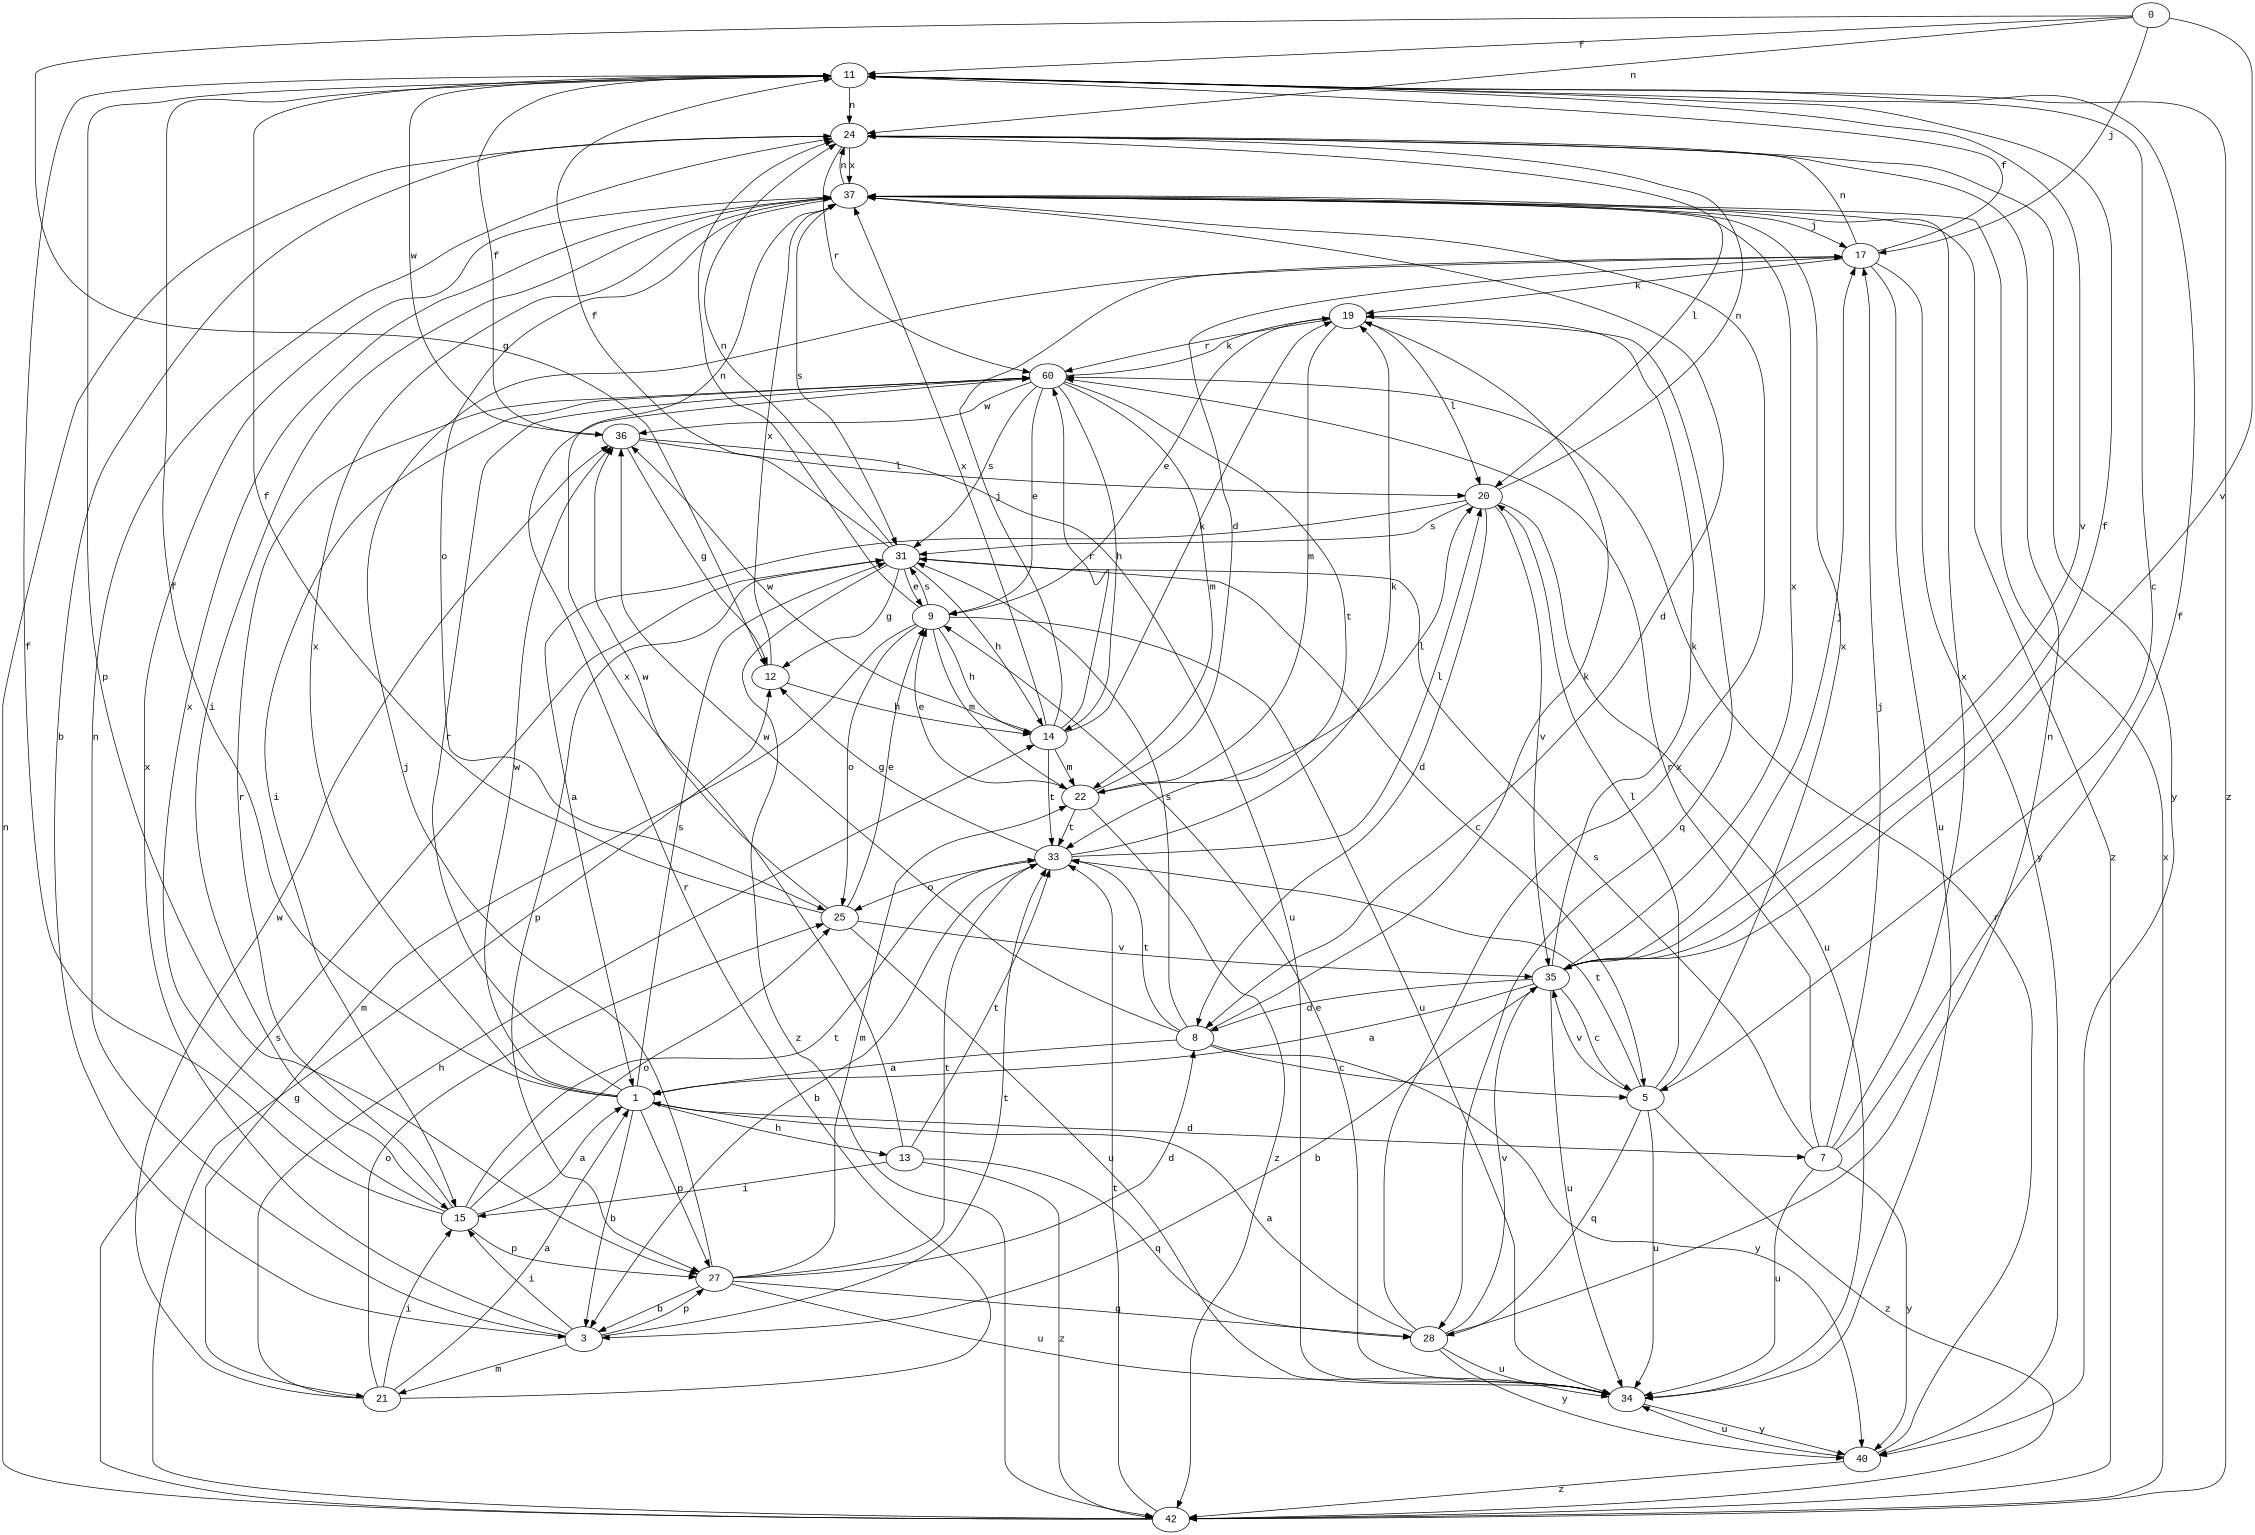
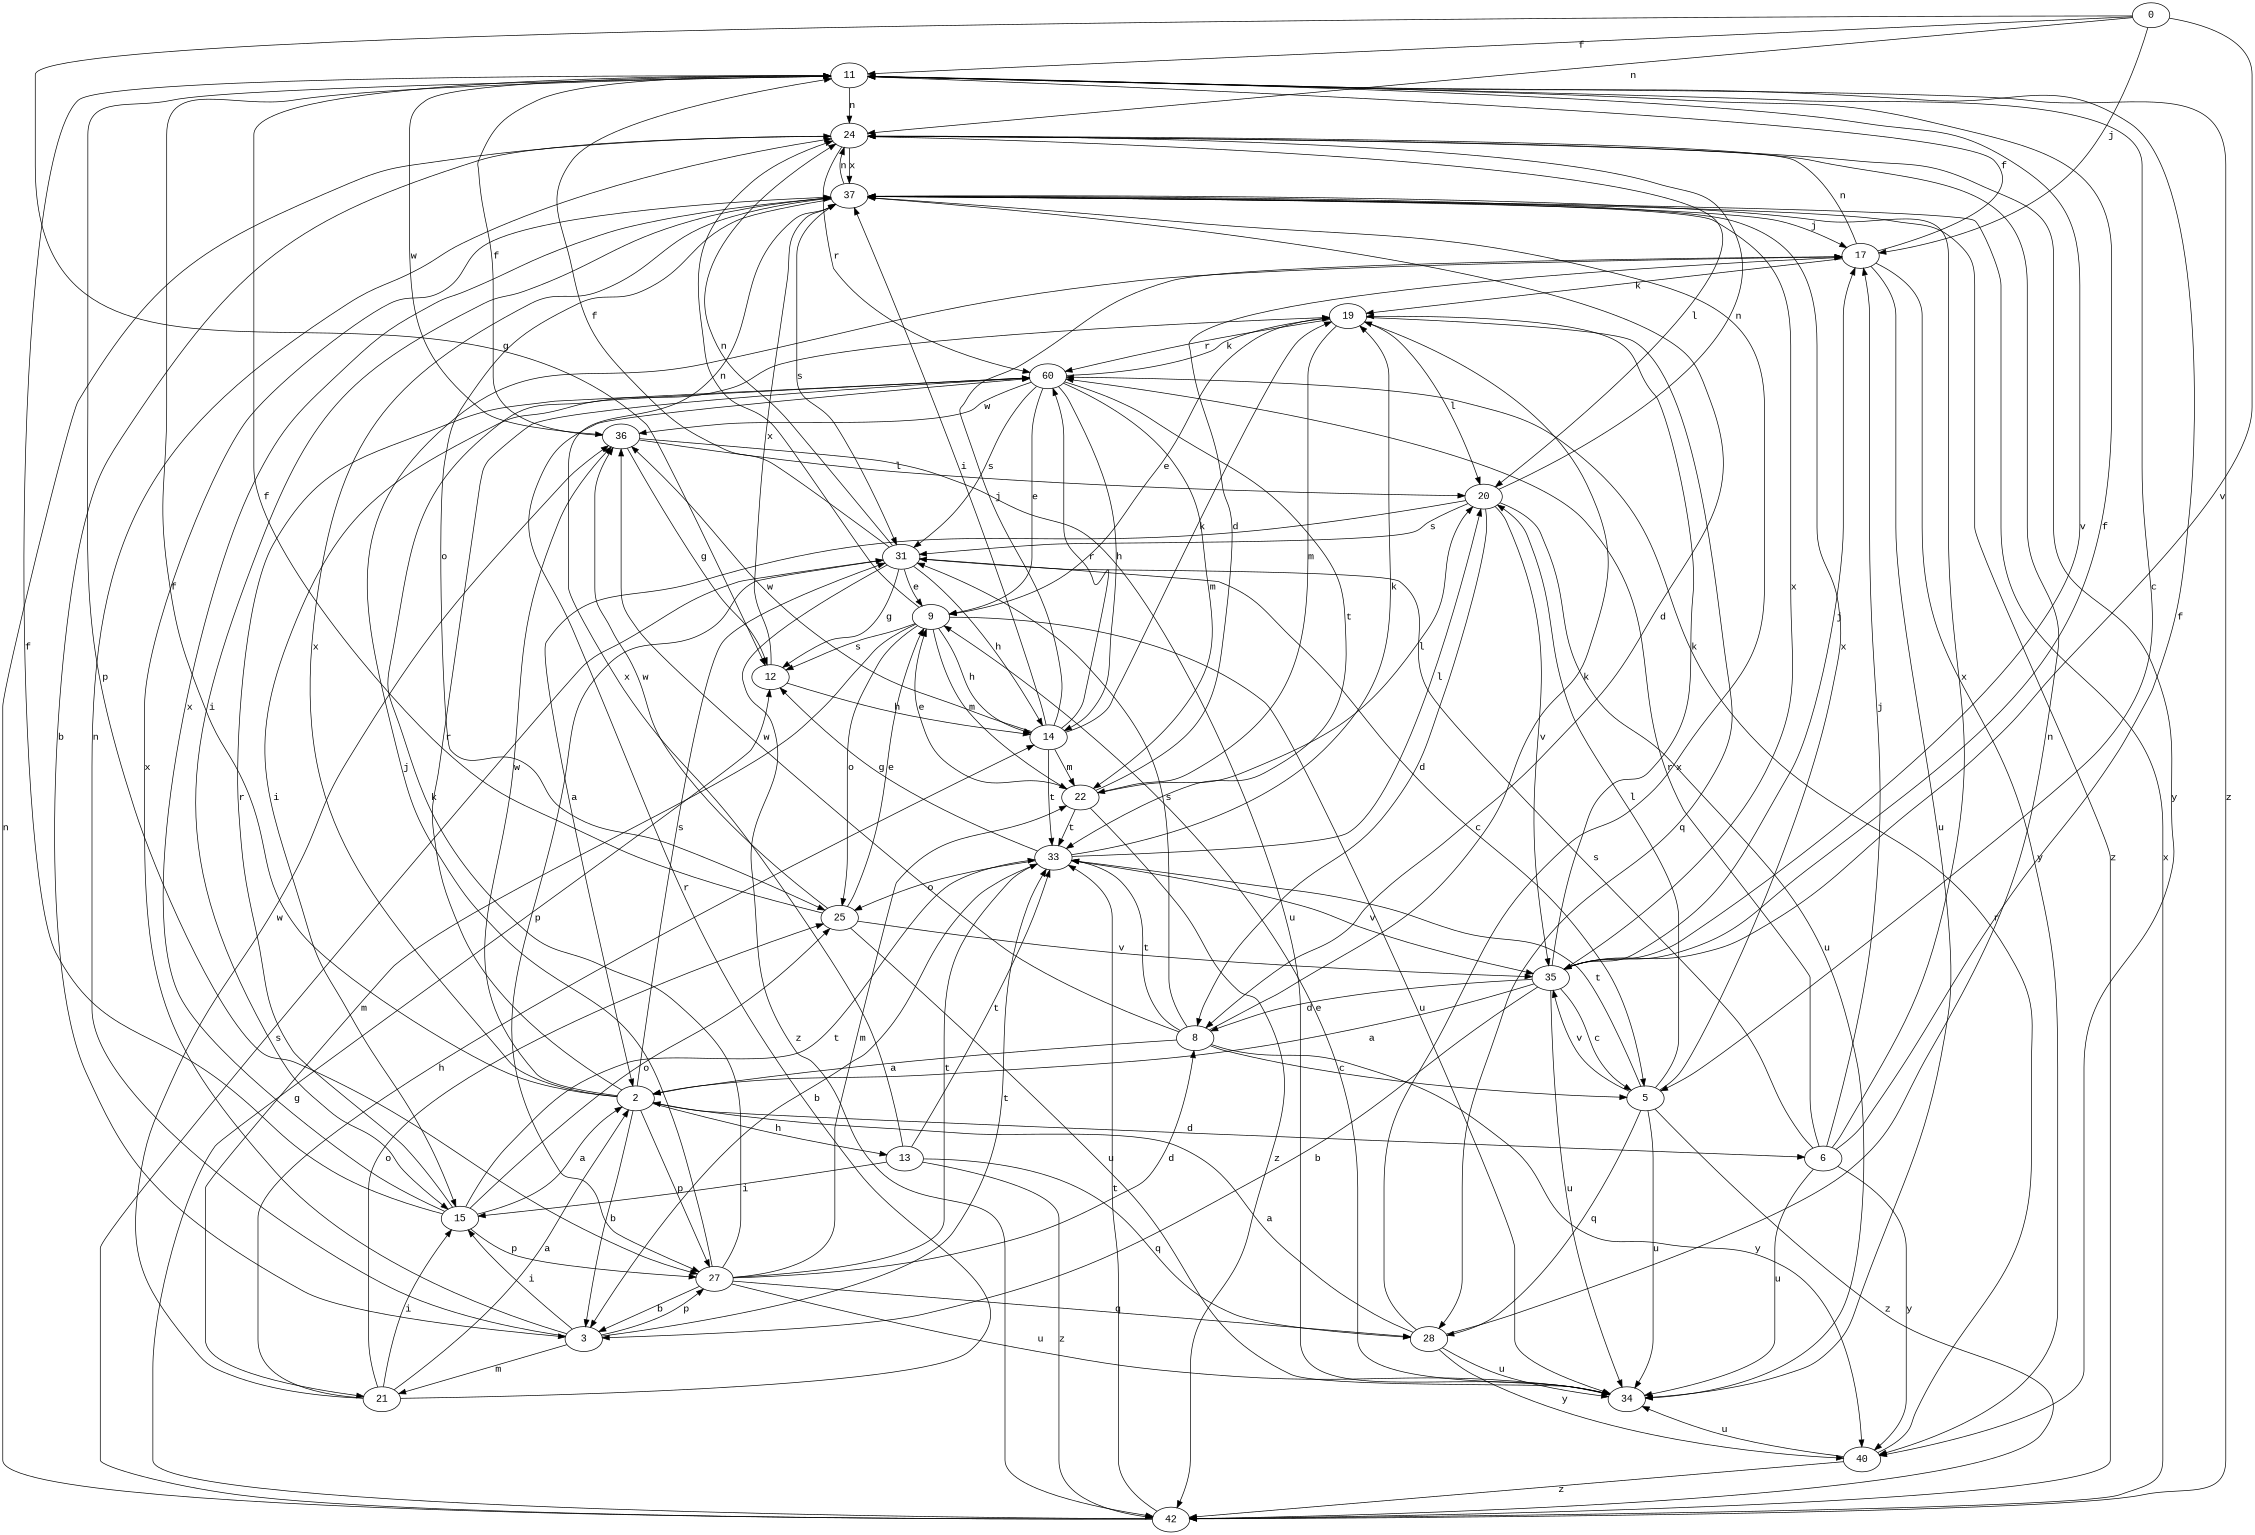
edge "14" -> "37": label "x" -> "i"
edge "27" -> "19": added, label "k"
edge "9" -> "31": now "9" -> "12"
node "1": label "1" -> "2"
node "7": label "7" -> "6"
edge "28" -> "35": now "33" -> "35"
edge "34" -> "40": removed, label "y"
